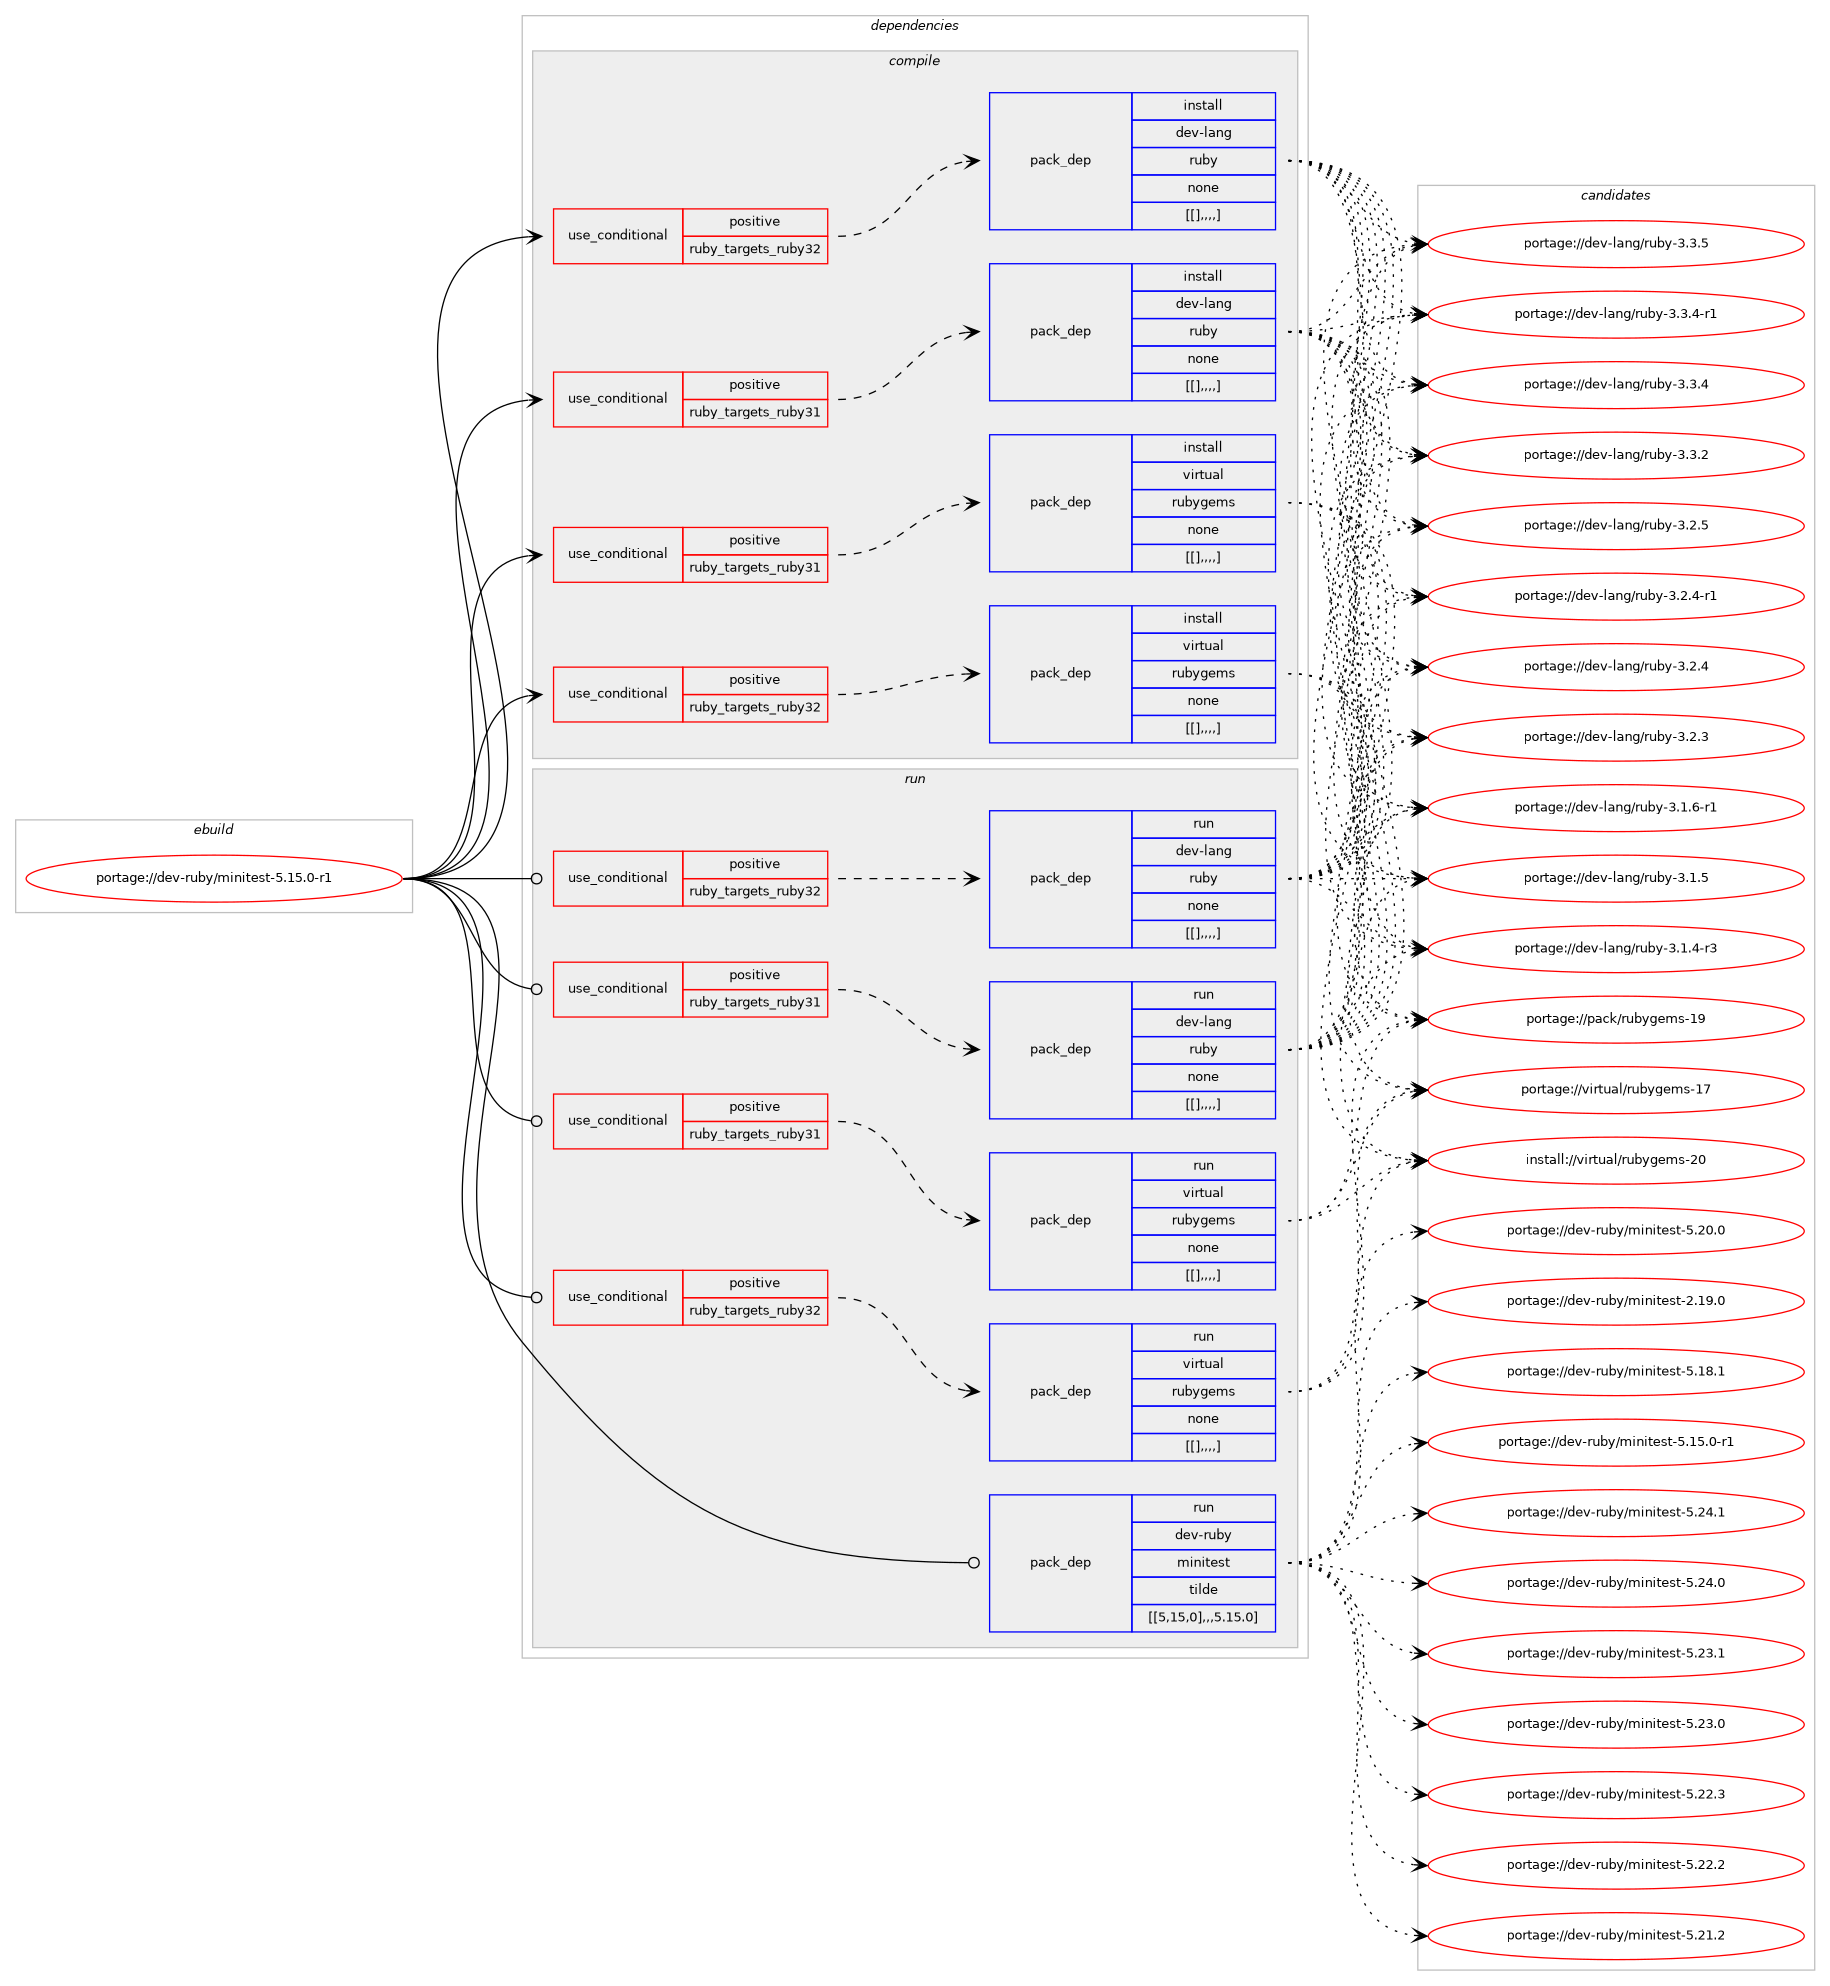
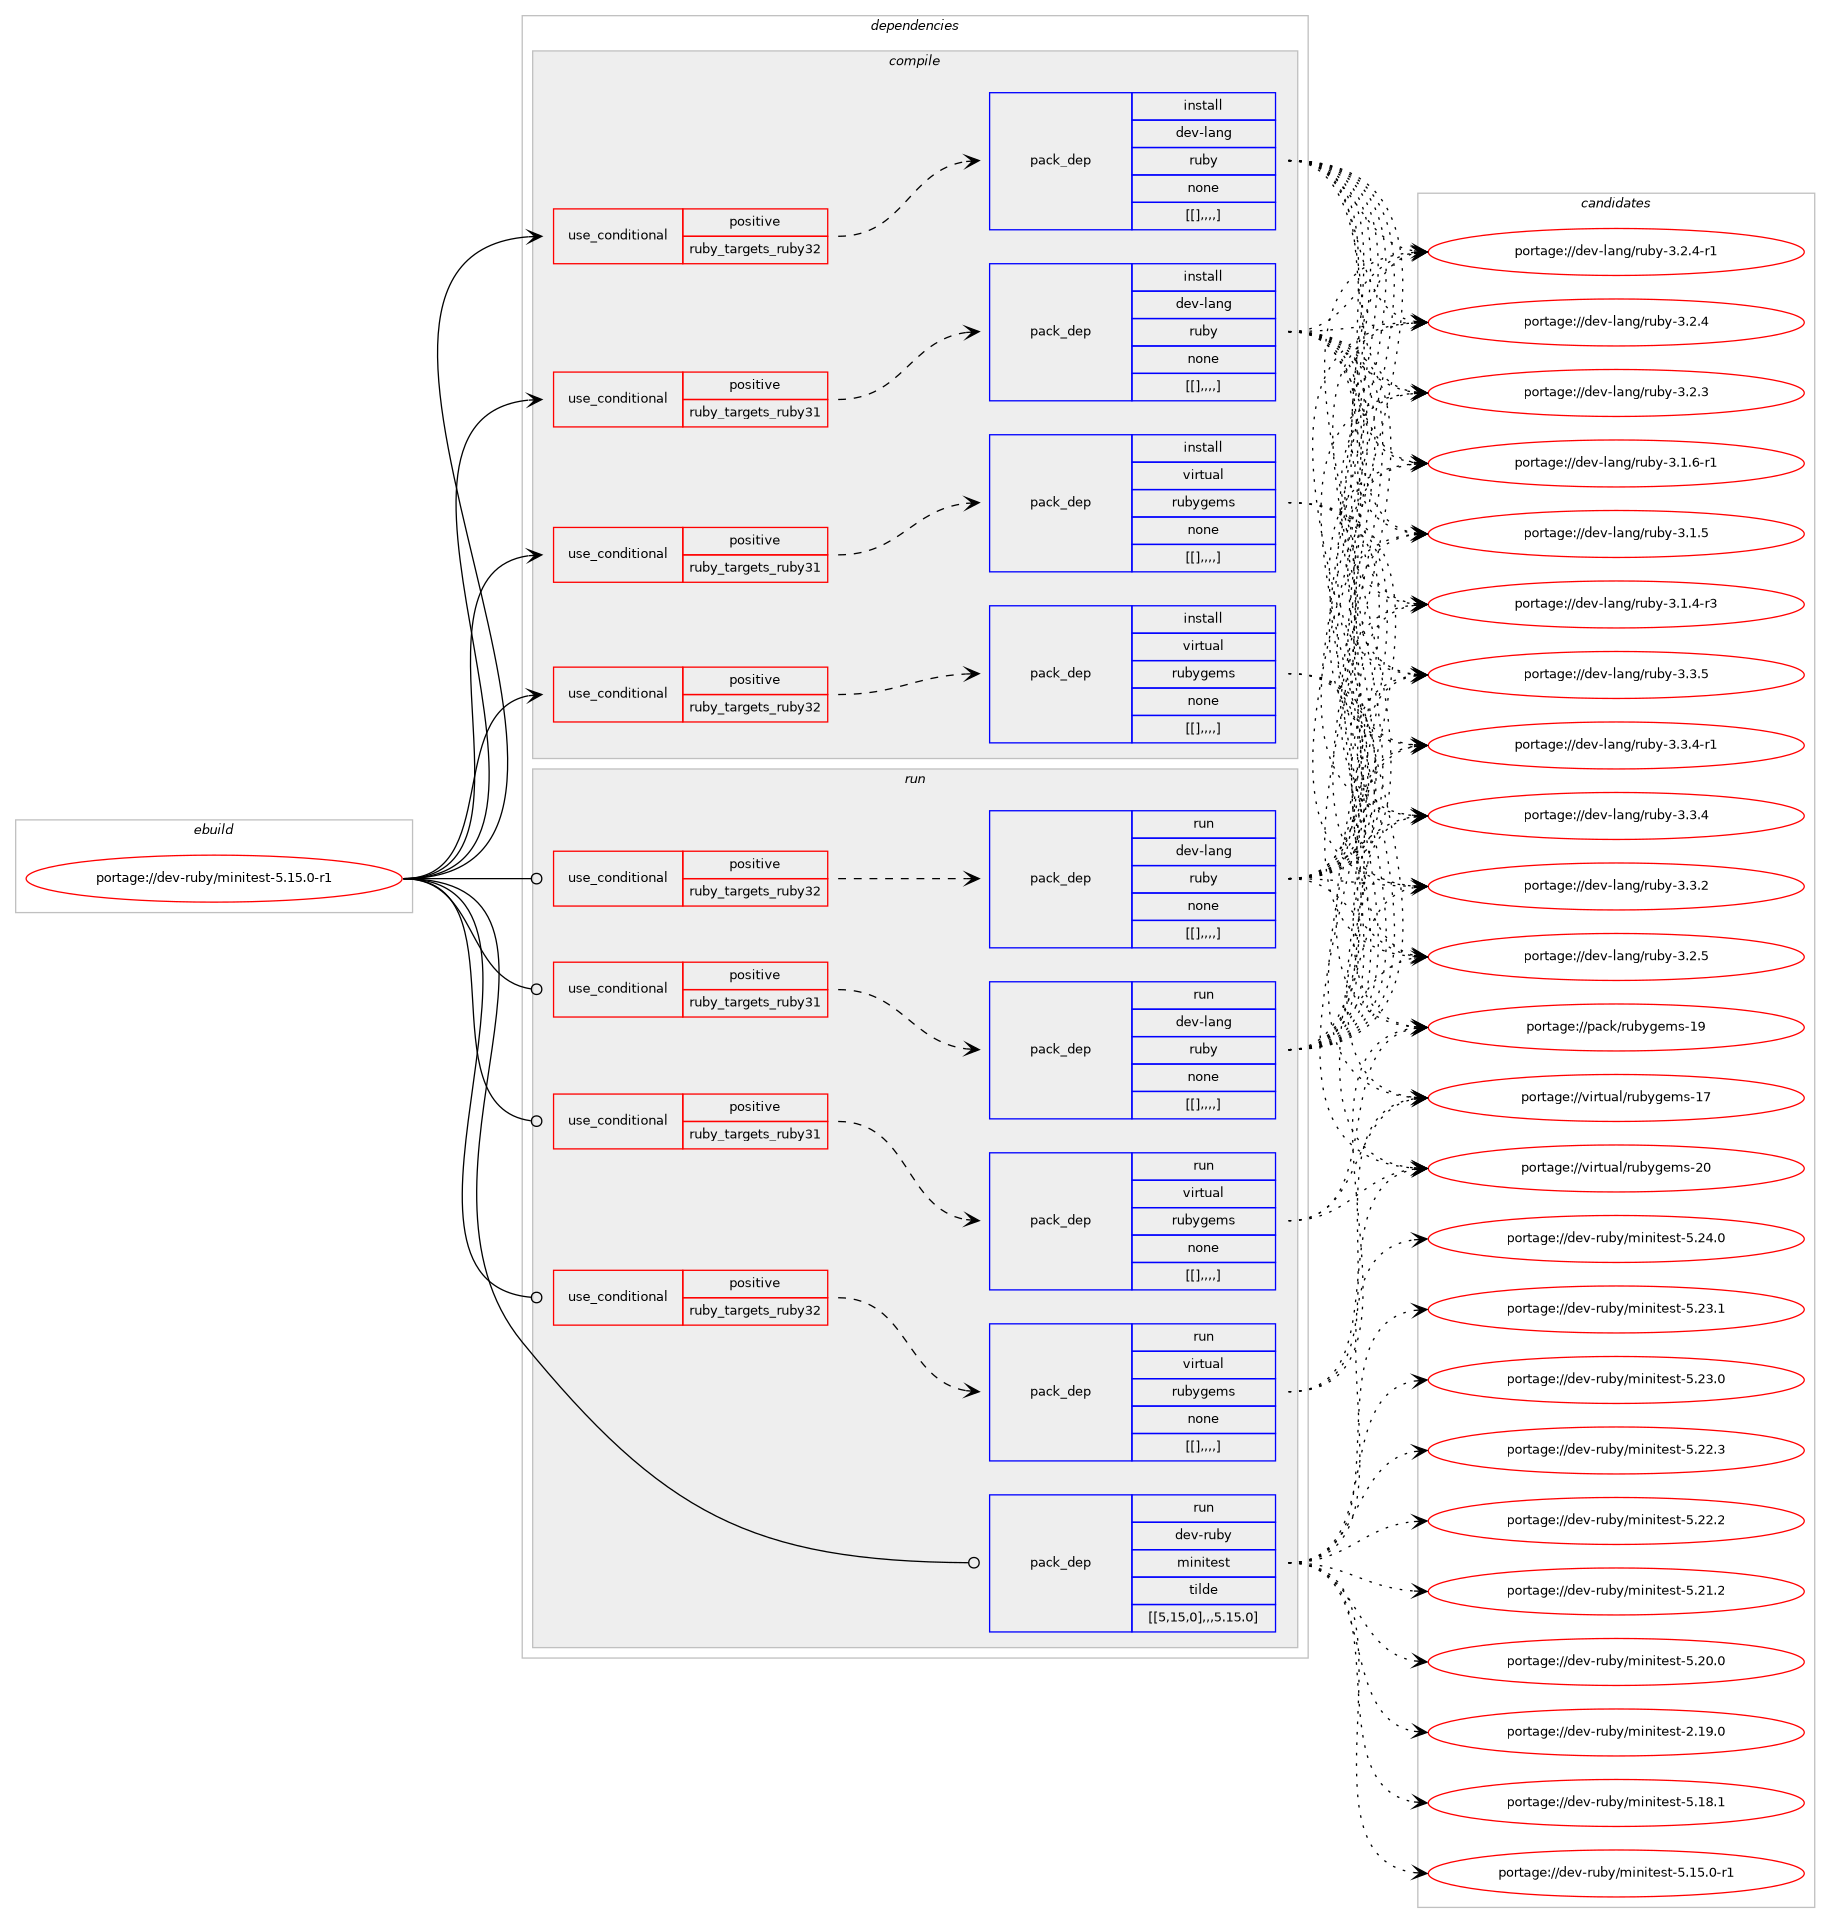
node "install://virtual/rubygems-20": label "install://virtual/rubygems-20" -> "portage://virtual/rubygems-20"
node "portage://dev-ruby/minitest-5.24.1": removed
